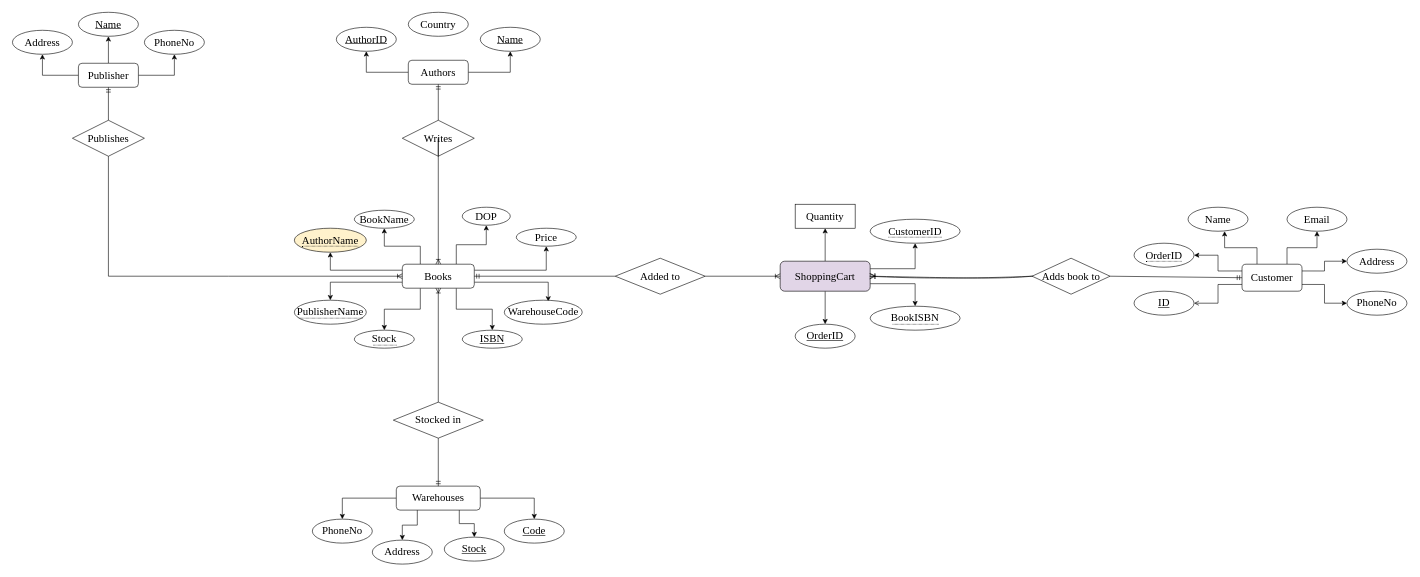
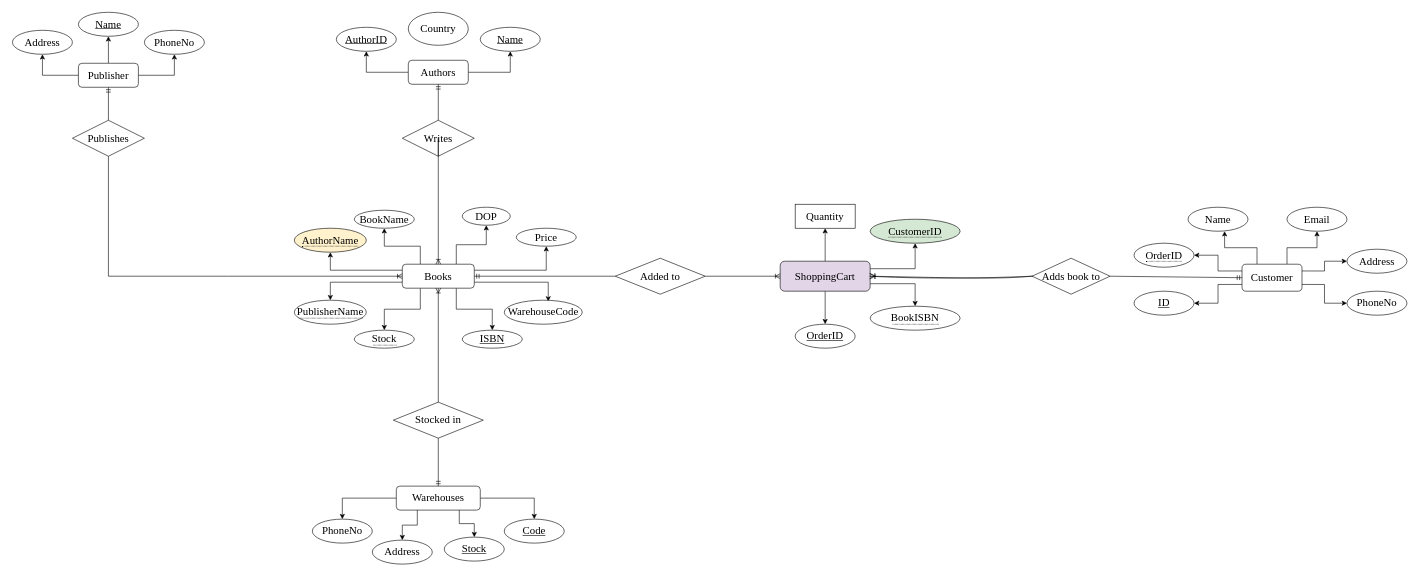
node "Country": size 60x24 -> 60x33
node "CustomerID": fillcolor #ffffff -> #d5e8d4
edge "Customer" -> "ID": arrowhead open -> classic
